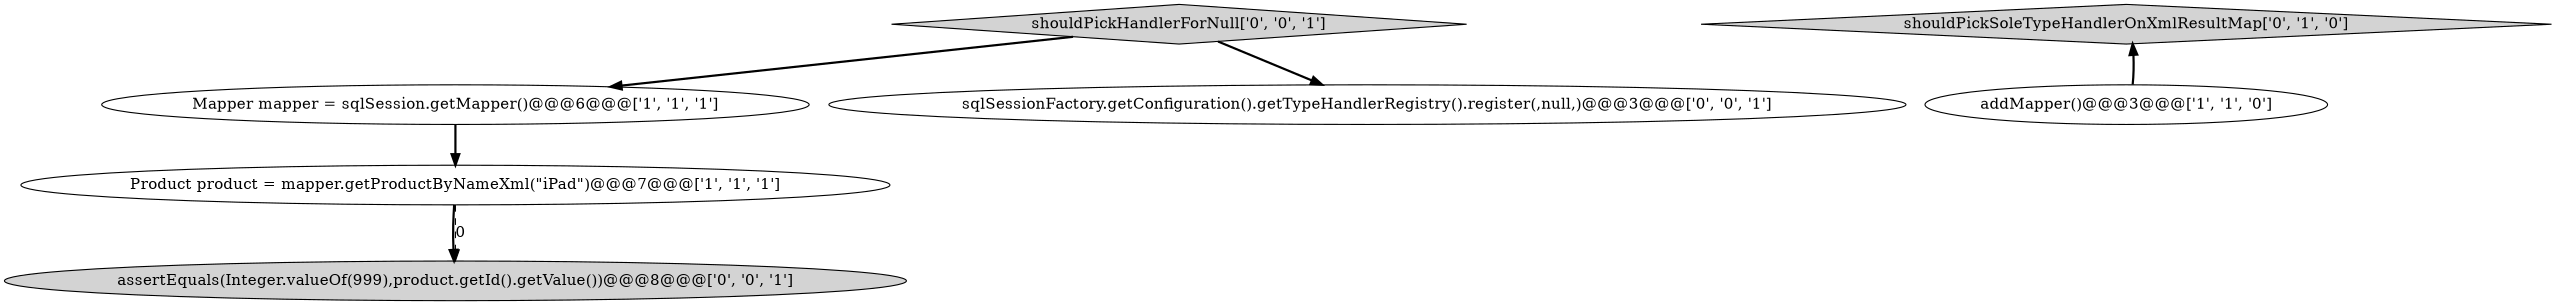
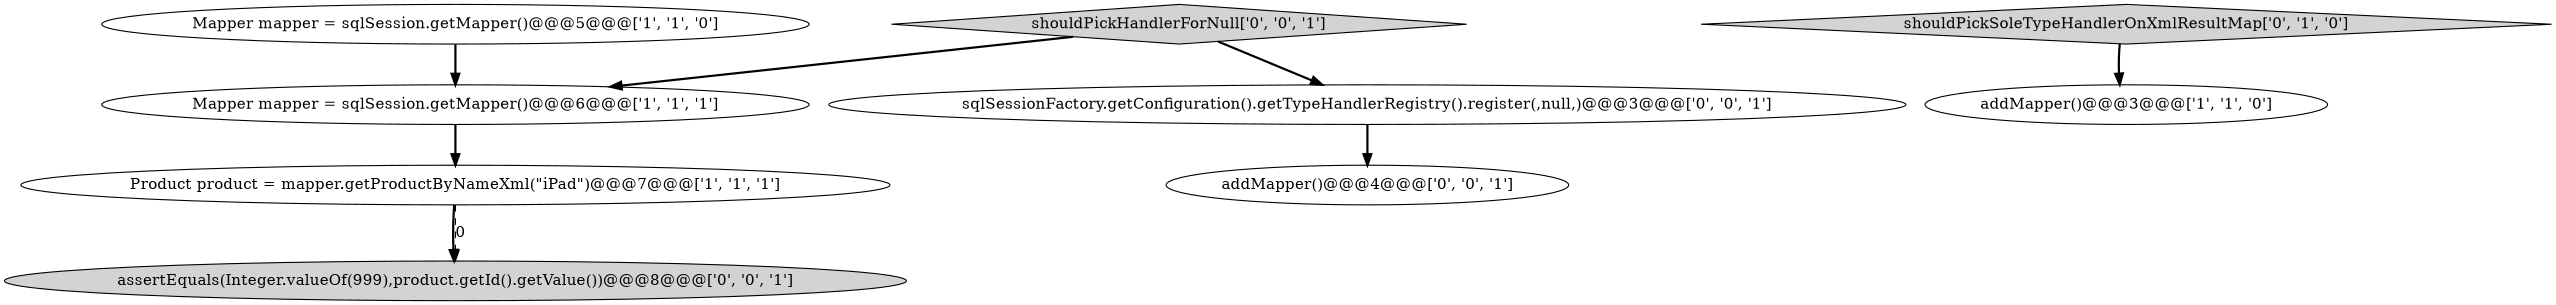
node "Mapper mapper = sqlSession.getMapper()@@@5@@@['1', '1', '0']": added
edge "addMapper()@@@3@@@['1', '1', '0']" -> "shouldPickSoleTypeHandlerOnXmlResultMap['0', '1', '0']": reversed
node "addMapper()@@@4@@@['0', '0', '1']": added
